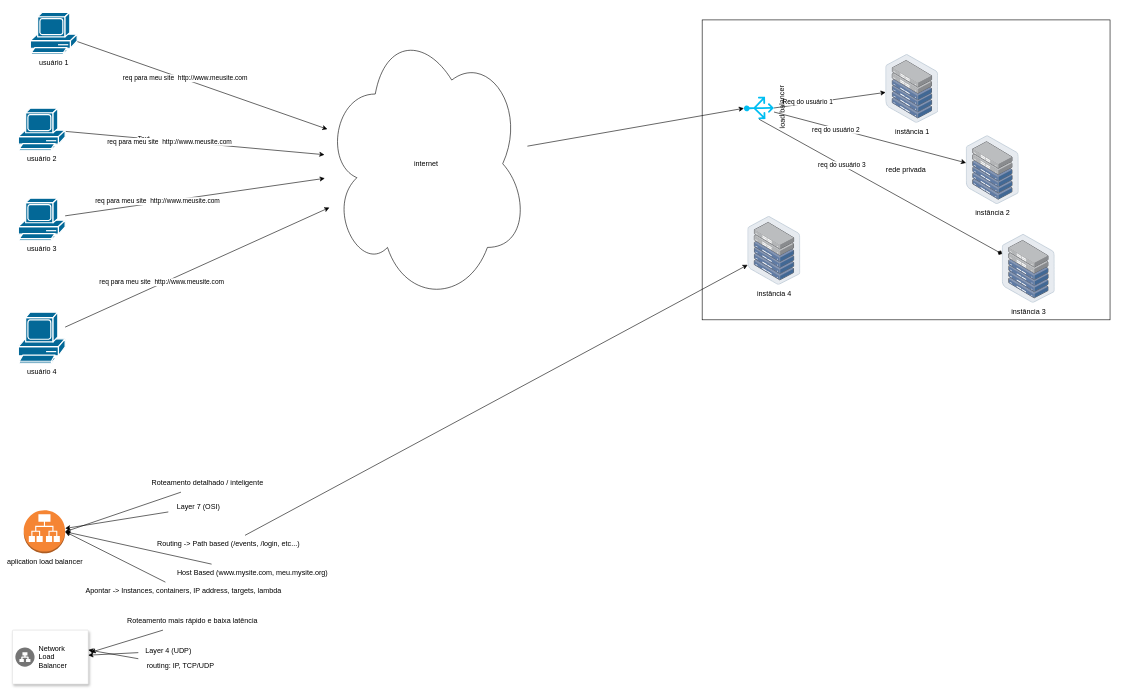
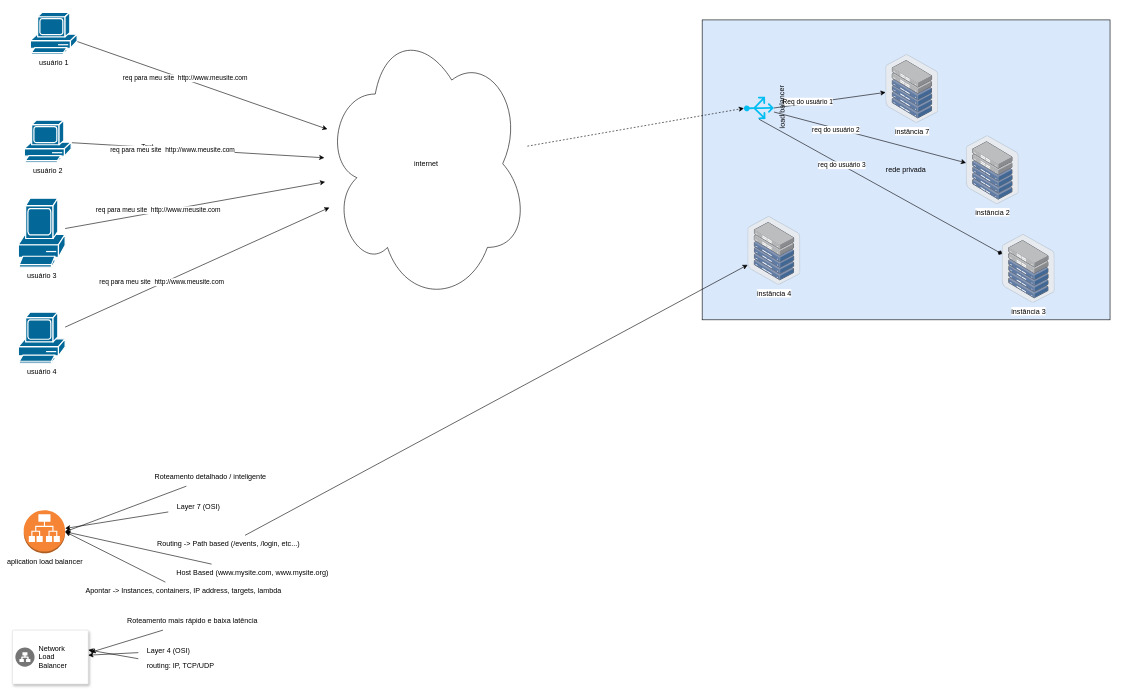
edge "internet" -> "load balancer": style solid -> dashed
node "usuário 2": moved (42, 129) -> (48, 141)
node "instância 1": label "instância 1" -> "instância 7"
node "rede privada": fillcolor #ffffff -> #dae8fc
node "usuário 3": size 47x42 -> 47x69
node "Roteamento detalhado / inteligente": moved (207, 483) -> (210, 477)
node "Host Based (www.mysite.com, meu.mysite.org)": label "Host Based (www.mysite.com, meu.mysite.org)" -> "Host Based (www.mysite.com, www.mysite.org)"
node "Layer 4 (UDP)": label "Layer 4 (UDP)" -> "Layer 4 (OSI)"
